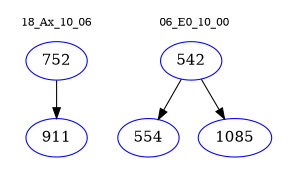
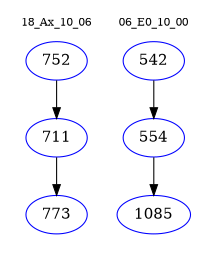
edge "542" -> "1085": now "554" -> "1085"
node "911": label "911" -> "711"
node "773": added
